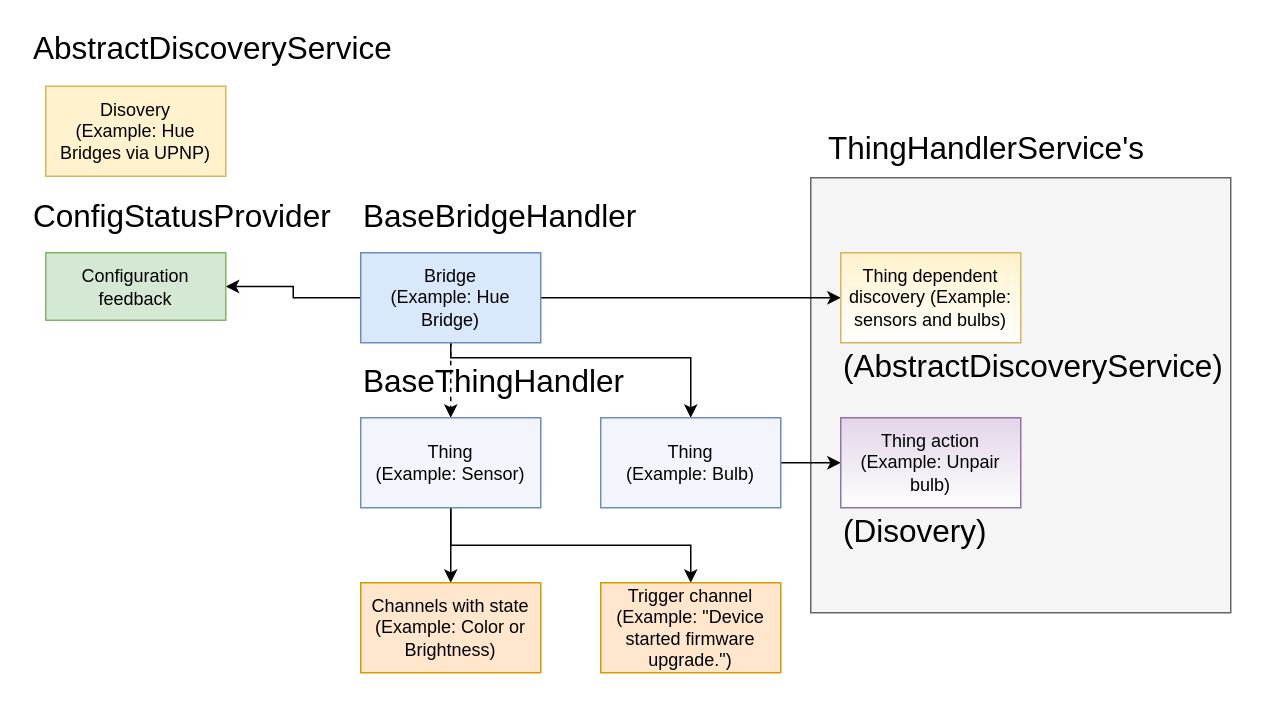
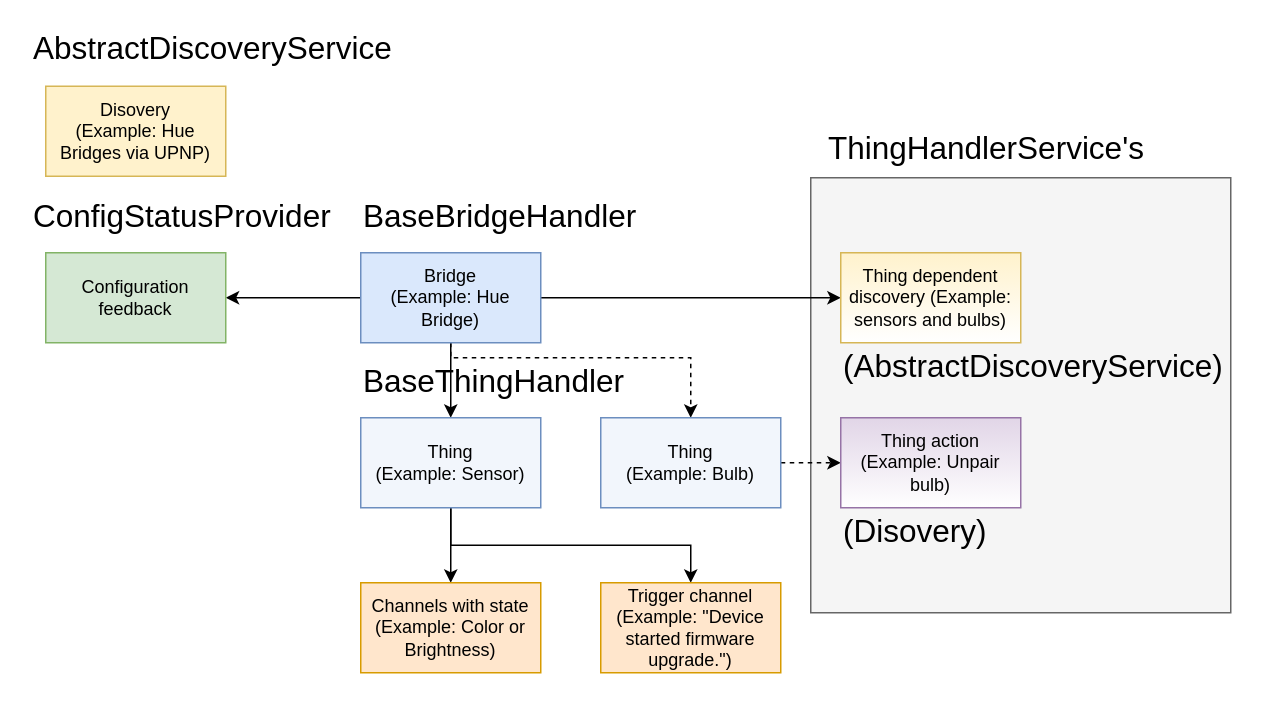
node "Configuration feedback": size 180x68 -> 180x90
edge "Bridge (Example: Hue Bridge)" -> "Thing (Example: Bulb)": style solid -> dashed
edge "Bridge (Example: Hue Bridge)" -> "Thing (Example: Sensor)": style dashed -> solid
edge "Thing (Example: Bulb)" -> "Thing action (Example: Unpair bulb)": style solid -> dashed
